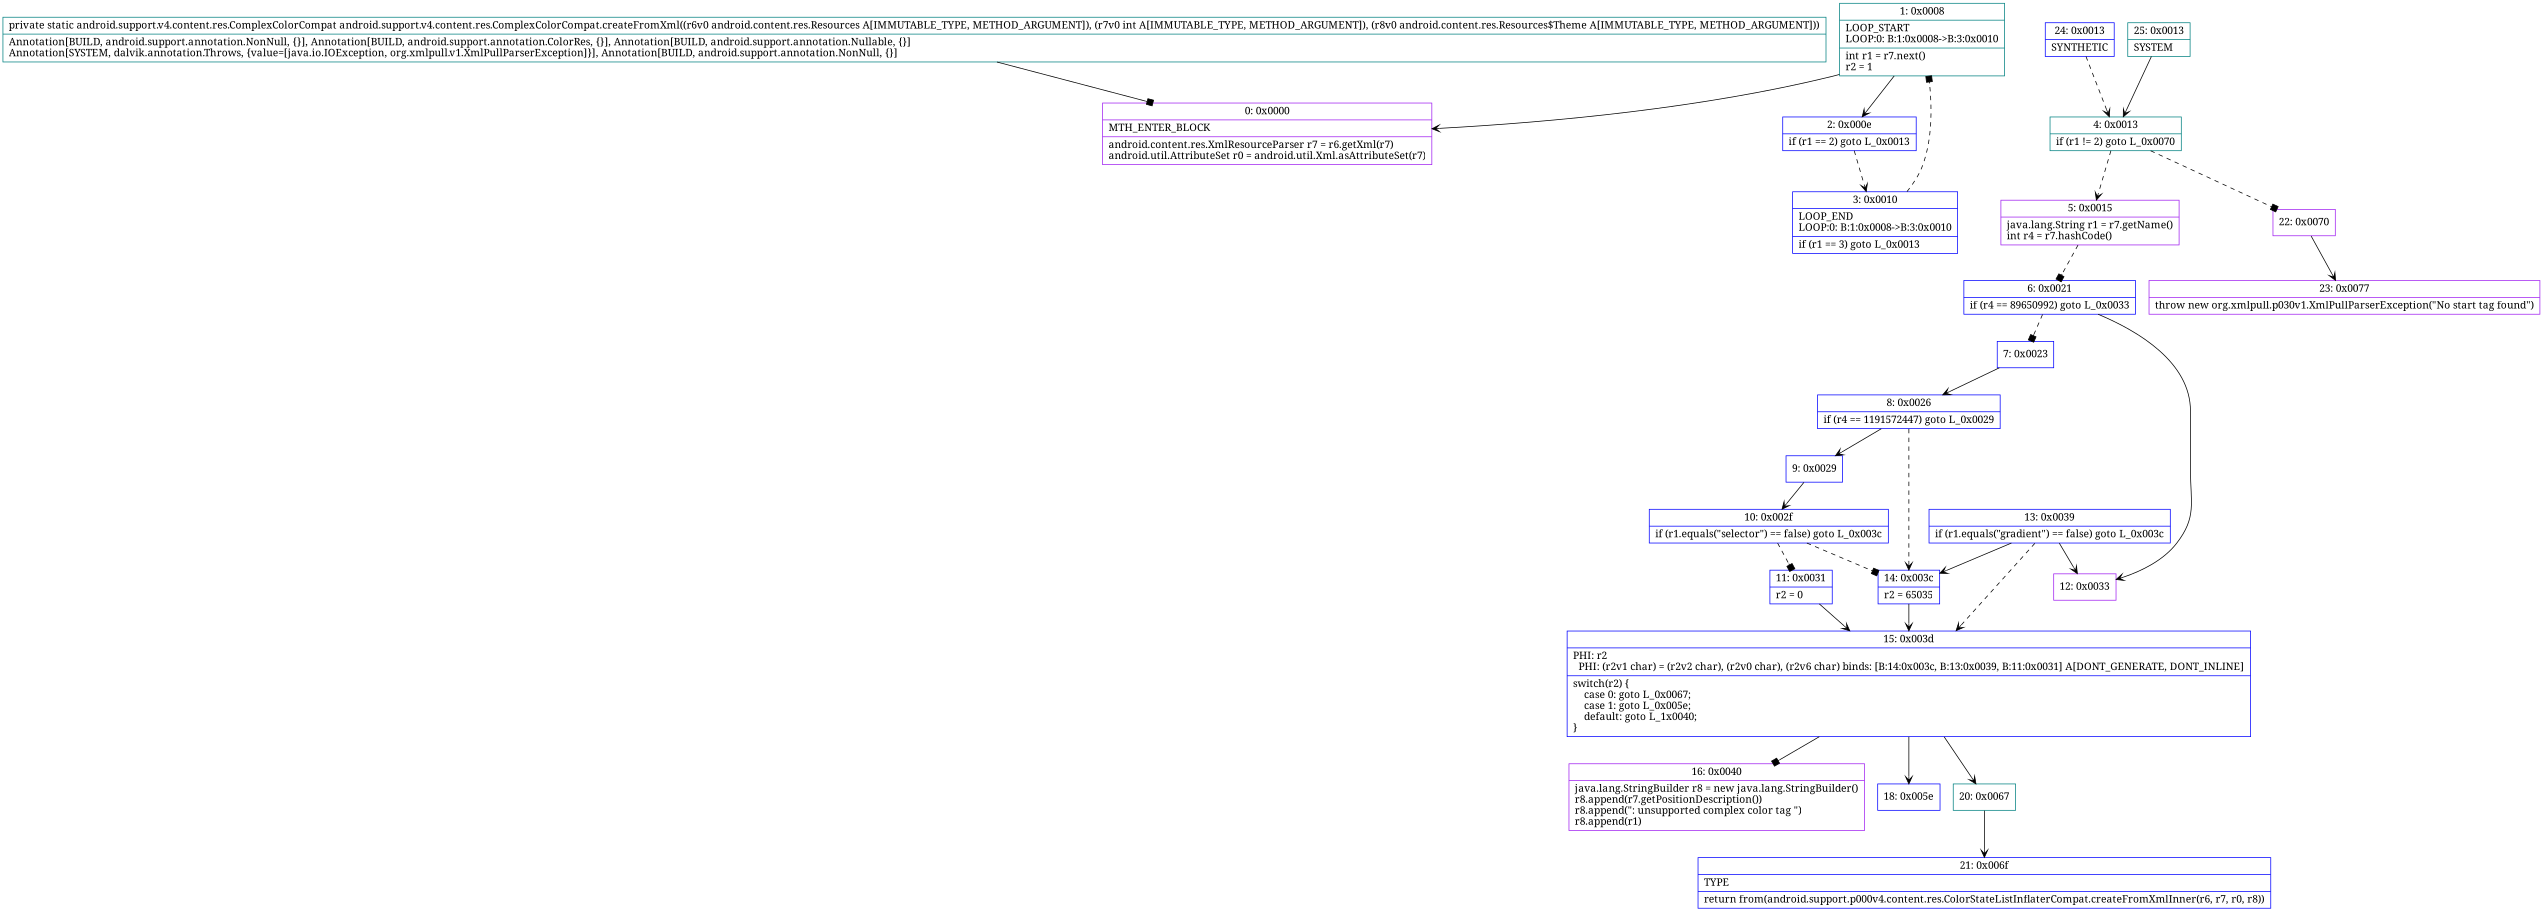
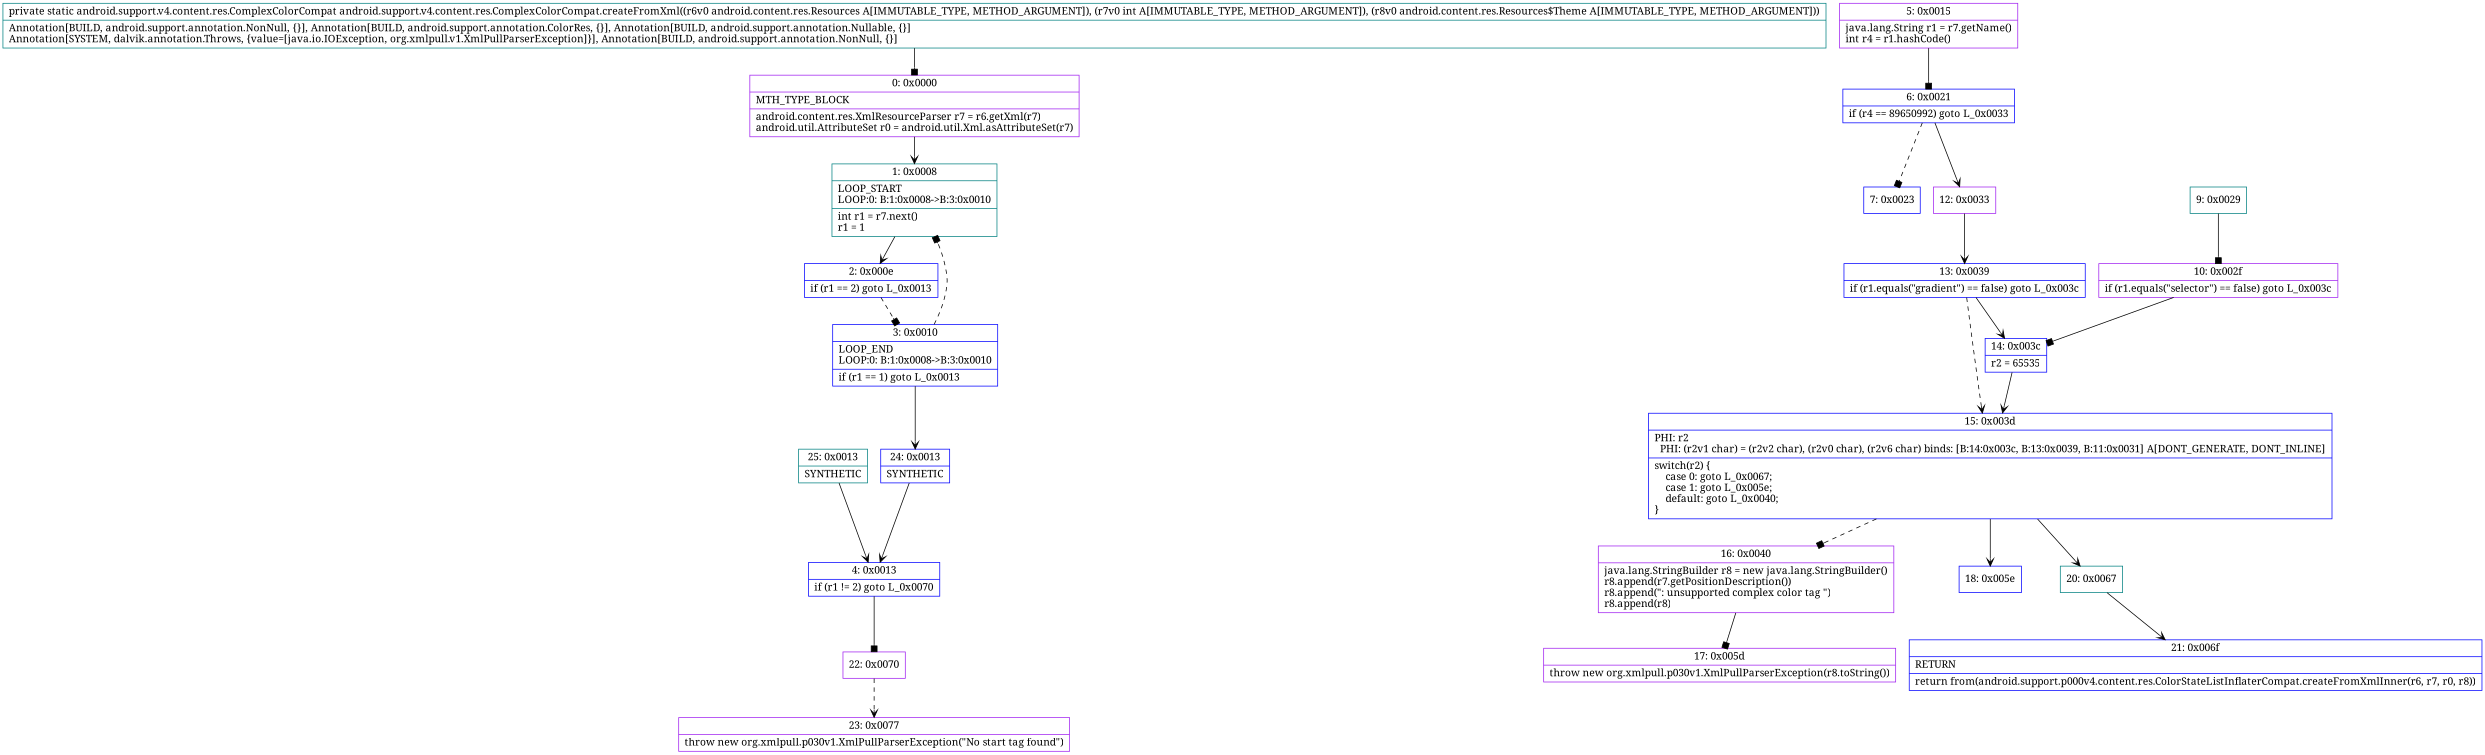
node "25: 0x0013": text "SYSTEM" -> "SYNTHETIC"
node "1: 0x0008": text "r2 = 1" -> "r1 = 1"
edge "24: 0x0013" -> "4: 0x0013": style dashed -> solid
edge "1: 0x0008" -> "0: 0x0000": reversed
node "0: 0x0000": text "MTH_ENTER_BLOCK" -> "MTH_TYPE_BLOCK"
node "4: 0x0013": color teal -> blue
edge "2: 0x000e" -> "3: 0x0010": arrowhead vee -> box
edge "4: 0x0013" -> "5: 0x0015": removed
edge "4: 0x0013" -> "22: 0x0070": style dashed -> solid
node "5: 0x0015": text "int r4 = r7.hashCode()" -> "int r4 = r1.hashCode()"
node "3: 0x0010": text "if (r1 == 3) goto L_0x0013" -> "if (r1 == 1) goto L_0x0013"
edge "22: 0x0070" -> "23: 0x0077": style solid -> dashed
edge "5: 0x0015" -> "6: 0x0021": style dashed -> solid
node "8: 0x0026": removed
edge "3: 0x0010" -> "24: 0x0013": added
node "9: 0x0029": color blue -> teal
edge "9: 0x0029" -> "10: 0x002f": arrowhead vee -> box
node "10: 0x002f": color blue -> purple
edge "13: 0x0039" -> "12: 0x0033": reversed
edge "10: 0x002f" -> "14: 0x003c": style dashed -> solid
node "11: 0x0031": removed
node "14: 0x003c": text "r2 = 65035" -> "r2 = 65535"
node "17: 0x005d": added
node "15: 0x003d": text "default: goto L_1x0040;" -> "default: goto L_0x0040;"
edge "15: 0x003d" -> "16: 0x0040": style solid -> dashed
node "16: 0x0040": text "r8.append(r1)" -> "r8.append(r8)"
node "21: 0x006f": text "TYPE" -> "RETURN"
